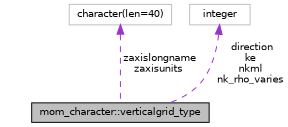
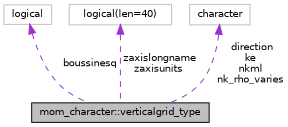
node "logical": added
node "character(len=40)": label "character(len=40)" -> "logical(len=40)"
node "integer": label "integer" -> "character"
